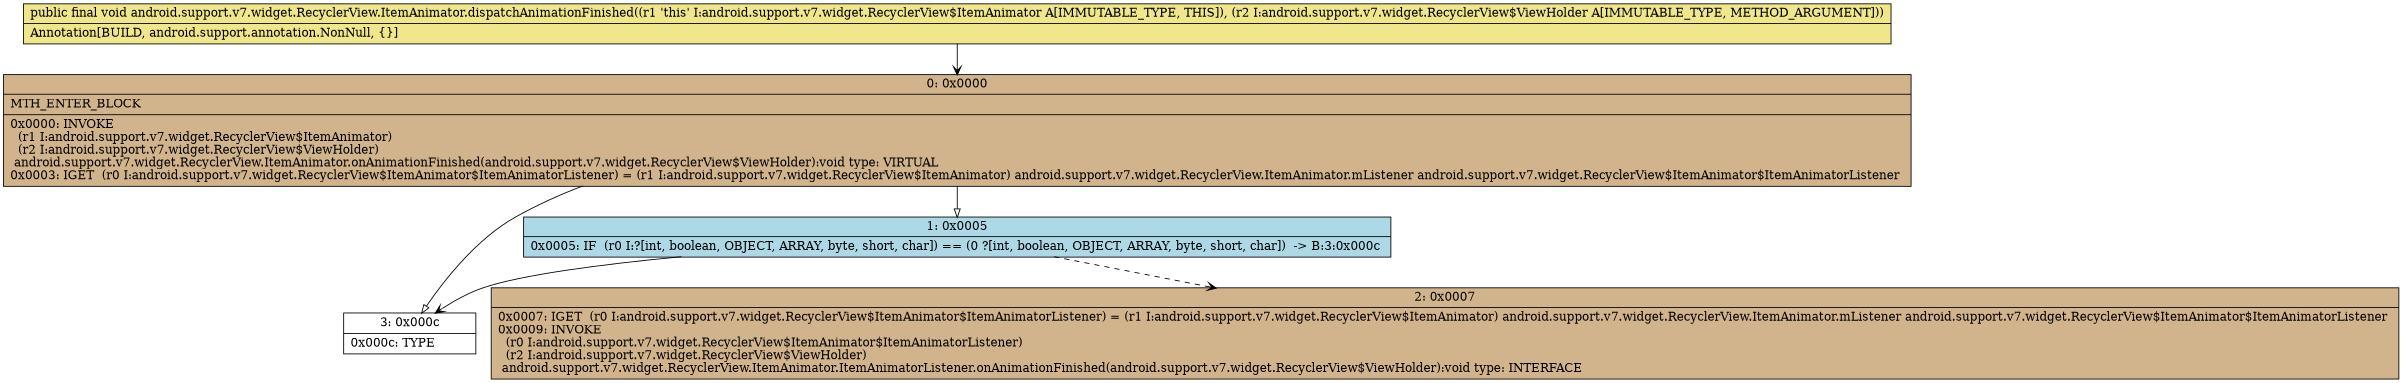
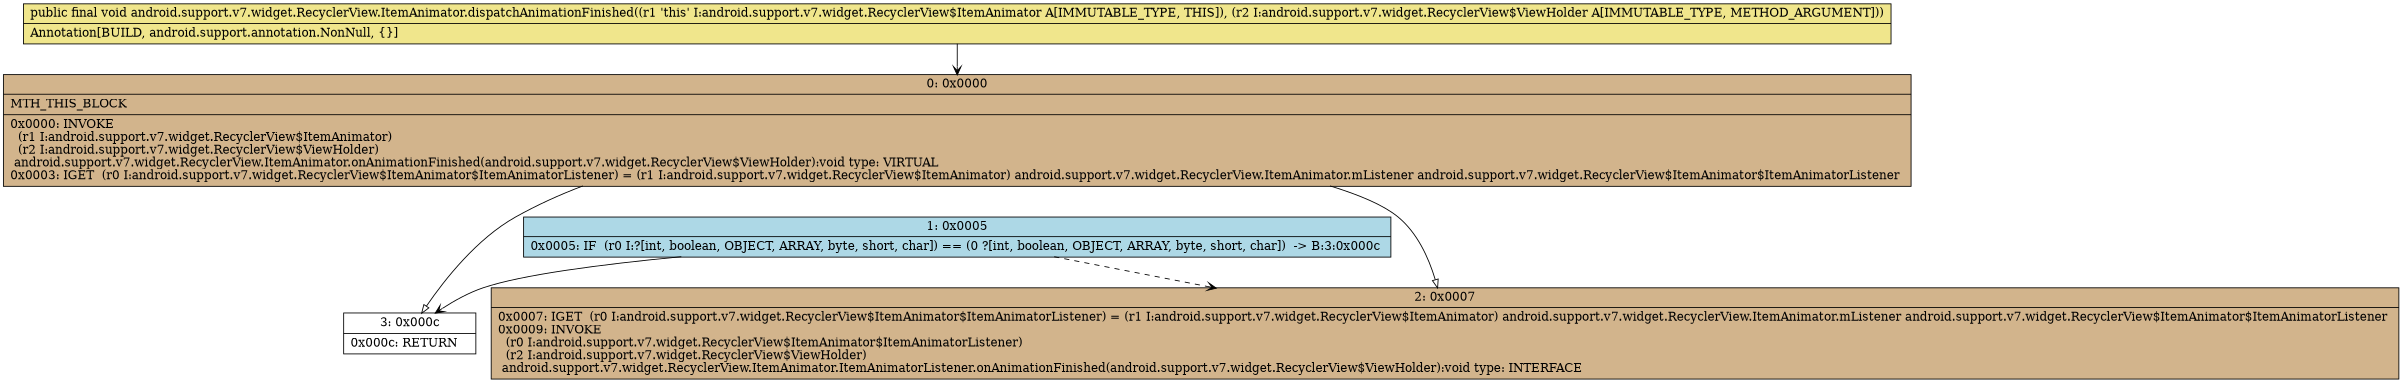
node "0: 0x0000": text "MTH_ENTER_BLOCK" -> "MTH_THIS_BLOCK"
edge "0: 0x0000" -> "1: 0x0005": now "0: 0x0000" -> "2: 0x0007"
node "3: 0x000c": text "0x000c: TYPE" -> "0x000c: RETURN"
